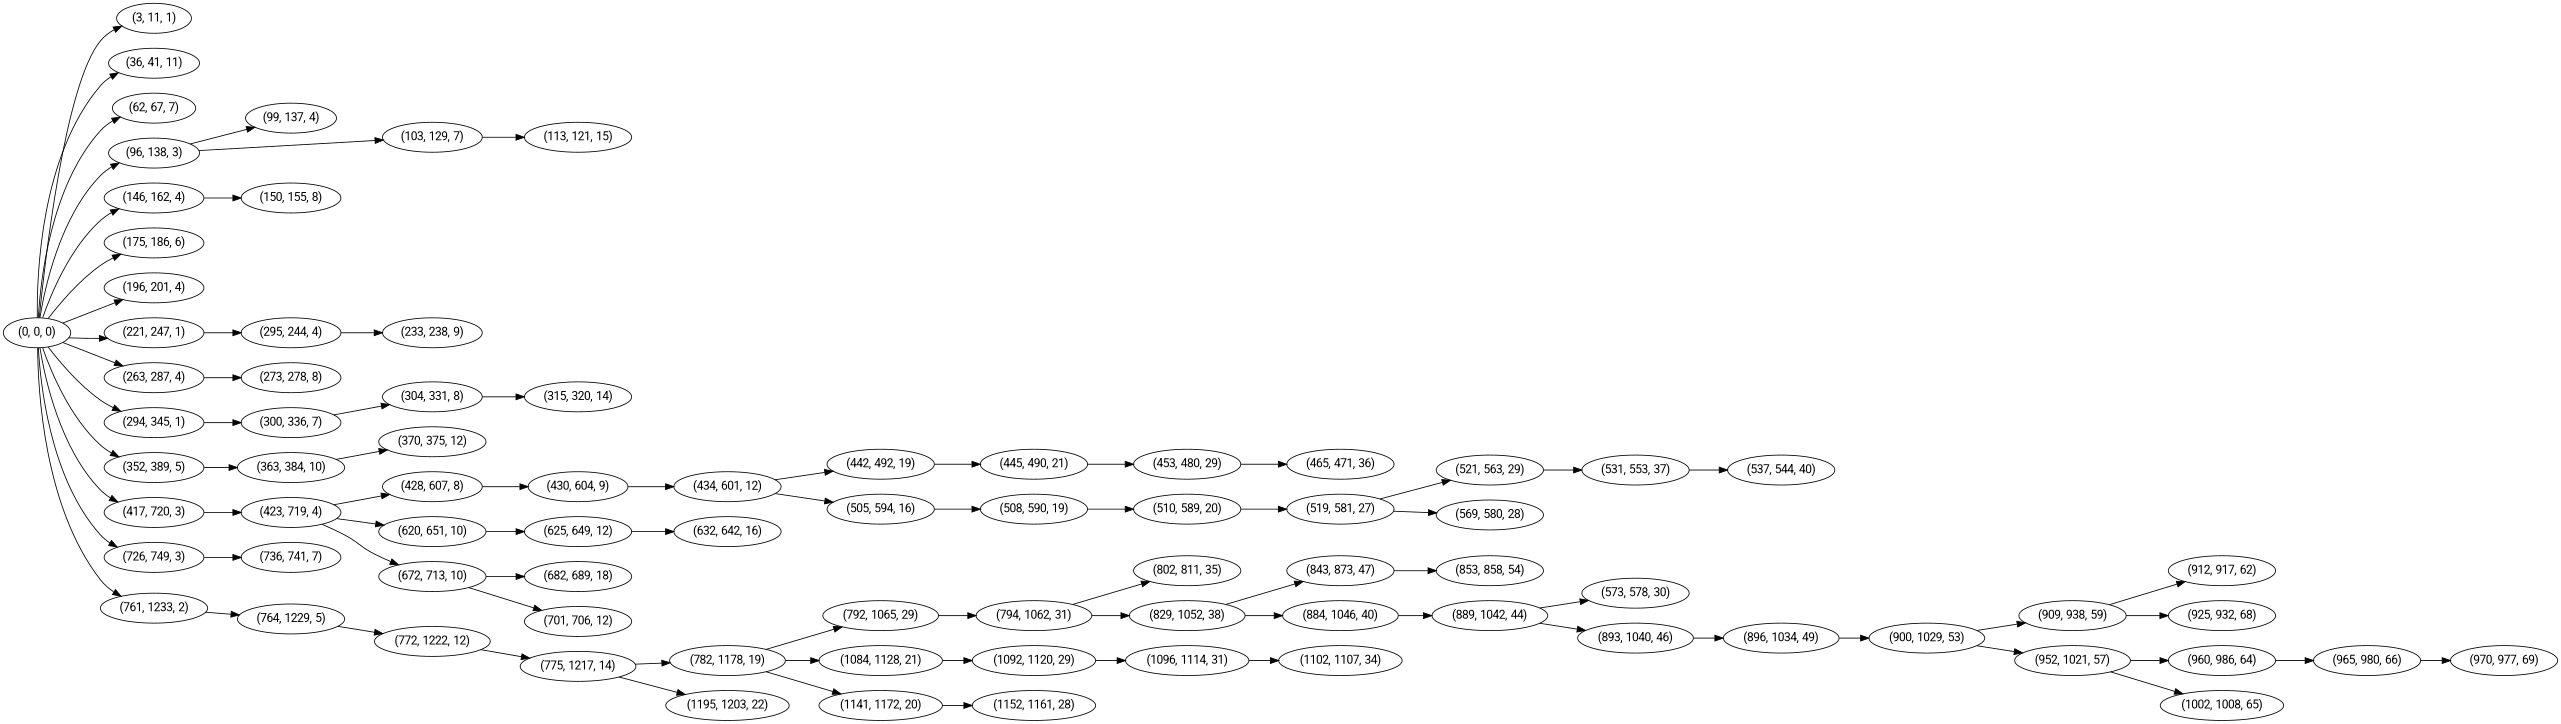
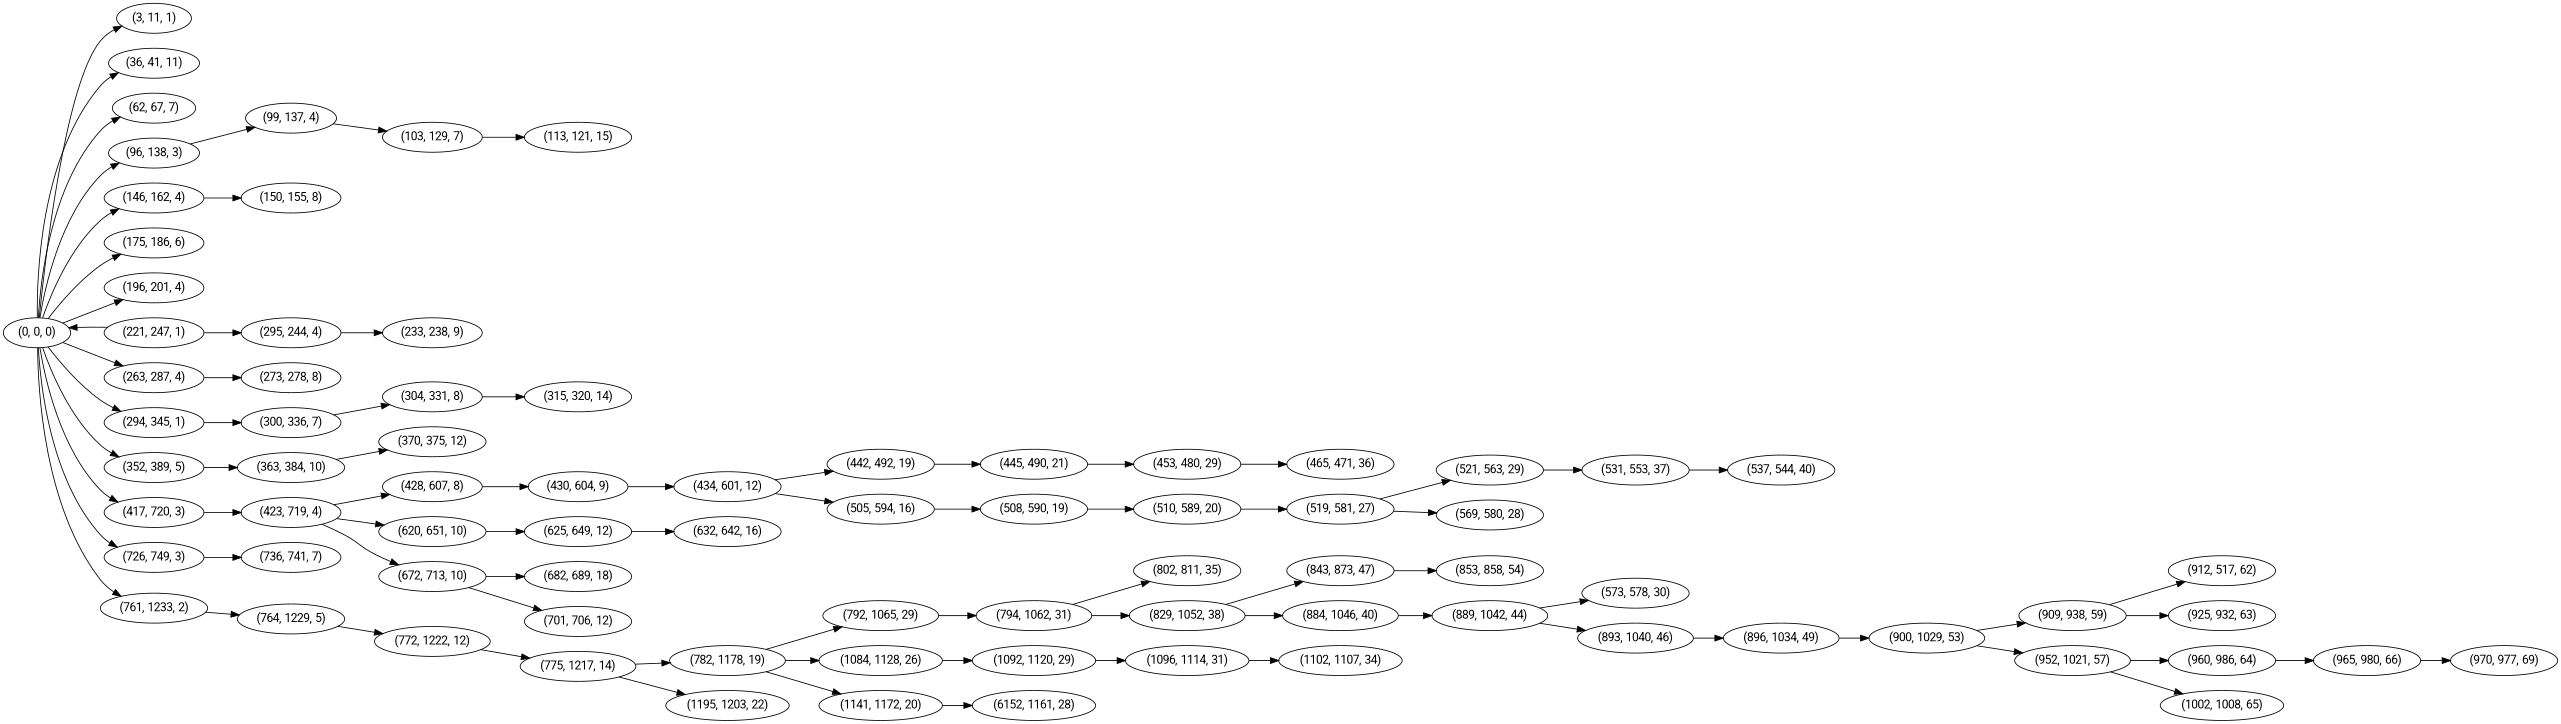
edge "(96, 138, 3)" -> "(103, 129, 7)": now "(99, 137, 4)" -> "(103, 129, 7)"
edge "(0, 0, 0)" -> "(221, 247, 1)": reversed
node "(912, 917, 62)": label "(912, 917, 62)" -> "(912, 517, 62)"
node "(925, 932, 68)": label "(925, 932, 68)" -> "(925, 932, 63)"
node "(1084, 1128, 21)": label "(1084, 1128, 21)" -> "(1084, 1128, 26)"
node "(1152, 1161, 28)": label "(1152, 1161, 28)" -> "(6152, 1161, 28)"
